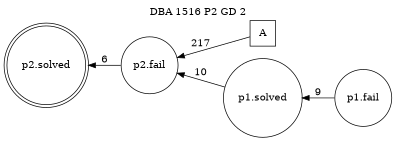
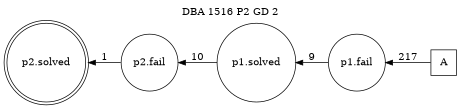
edge "A" -> "p2.fail": now "A" -> "p1.fail"
edge "p2.fail" -> "p2.solved": label "6" -> "1"
